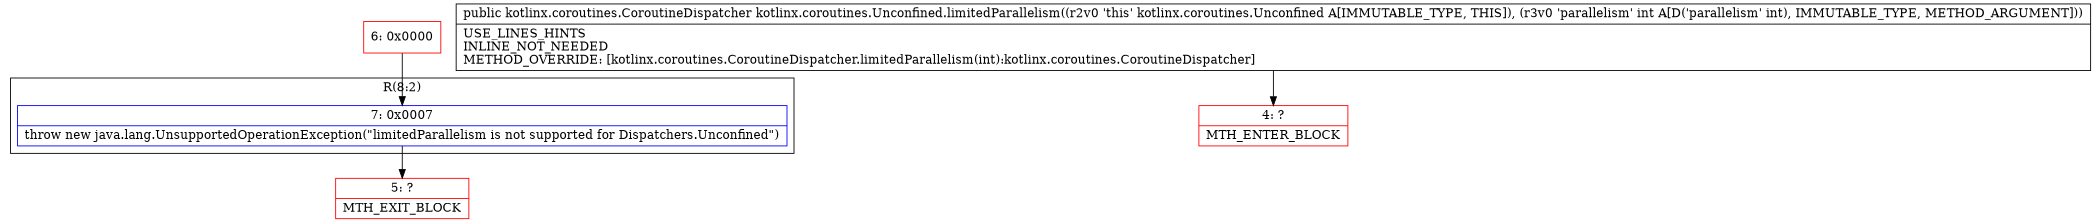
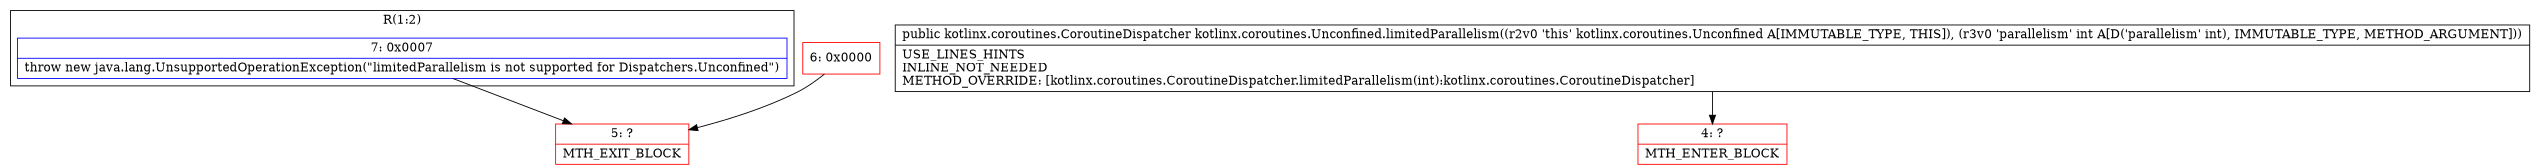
edge "6: 0x0000" -> "7: 0x0007": now "6: 0x0000" -> "5: ?"
cluster "R(8:2)": label "R(8:2)" -> "R(1:2)"
